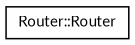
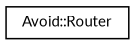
node "Router::Router": label "Router::Router" -> "Avoid::Router"
